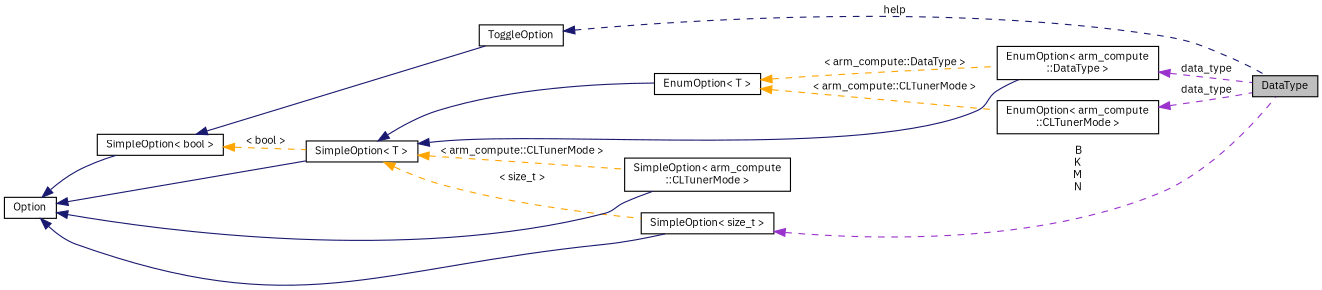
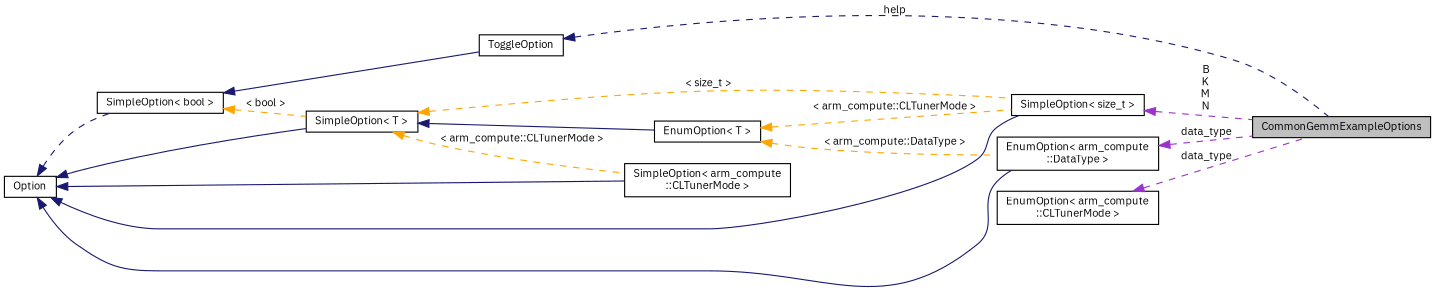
node "DataType": label "DataType" -> "CommonGemmExampleOptions"
edge "EnumOption< arm_compute ::CLTunerMode >" -> "EnumOption< T >": now "SimpleOption< size_t >" -> "EnumOption< T >"
edge "EnumOption< arm_compute ::DataType >" -> "SimpleOption< T >": now "EnumOption< arm_compute ::DataType >" -> "Option"
edge "SimpleOption< bool >" -> "Option": style solid -> dashed
